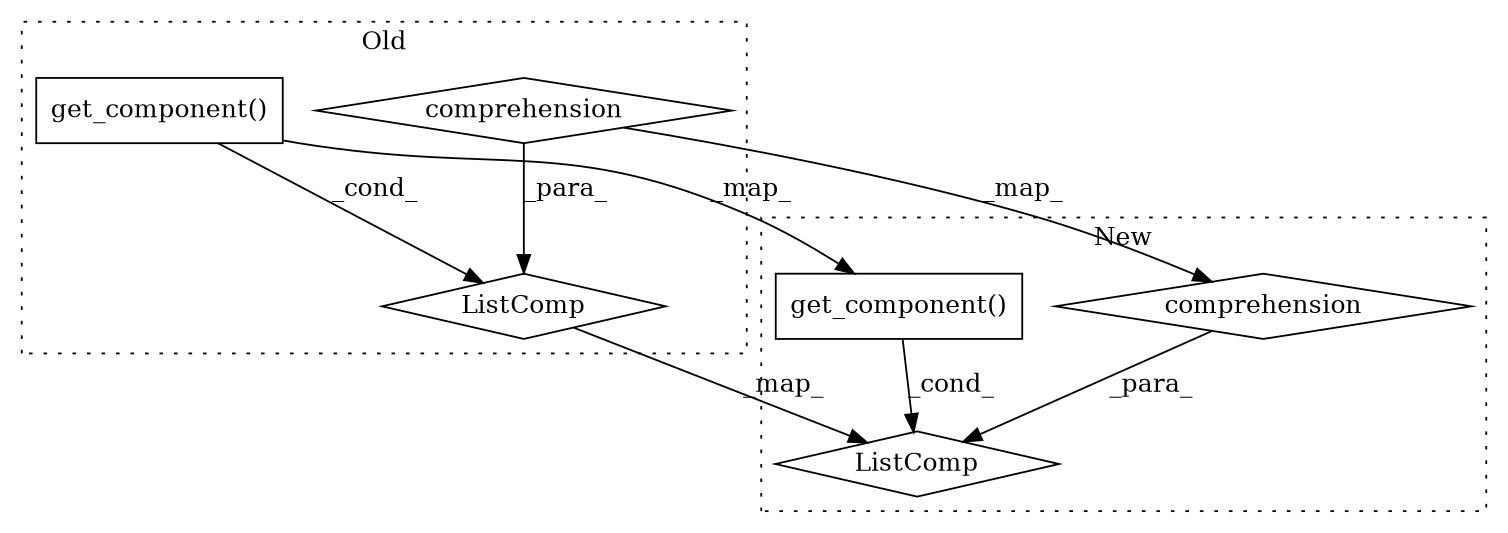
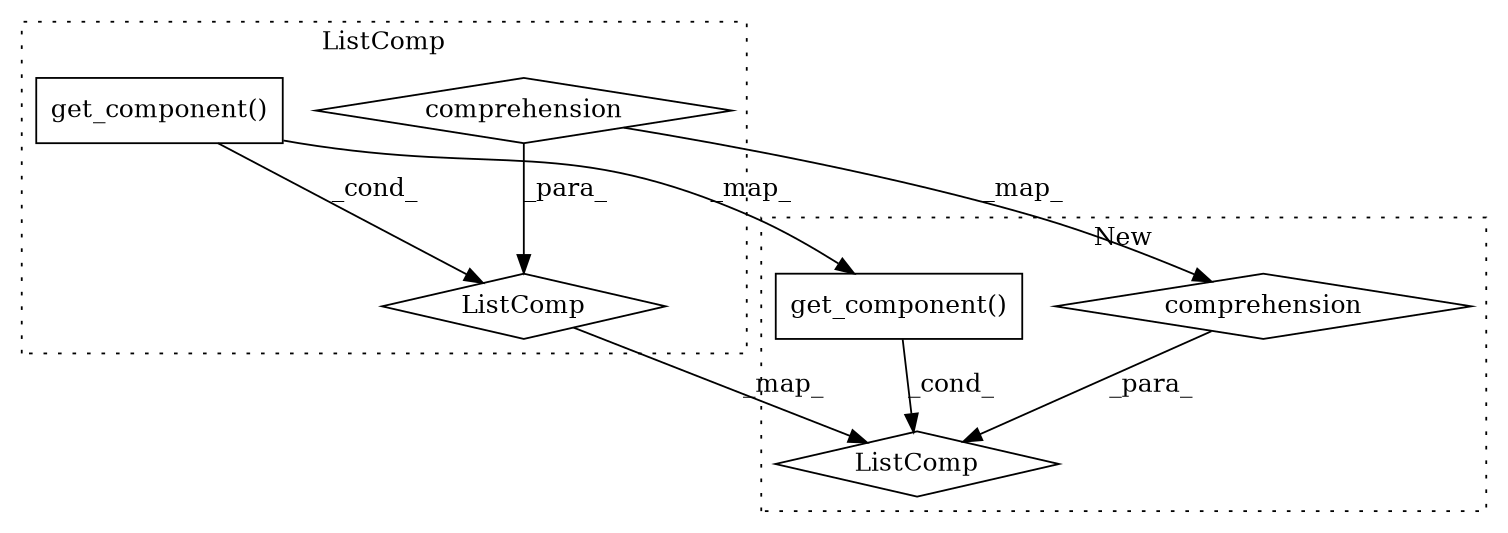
cluster "Old": label "Old" -> "ListComp"
